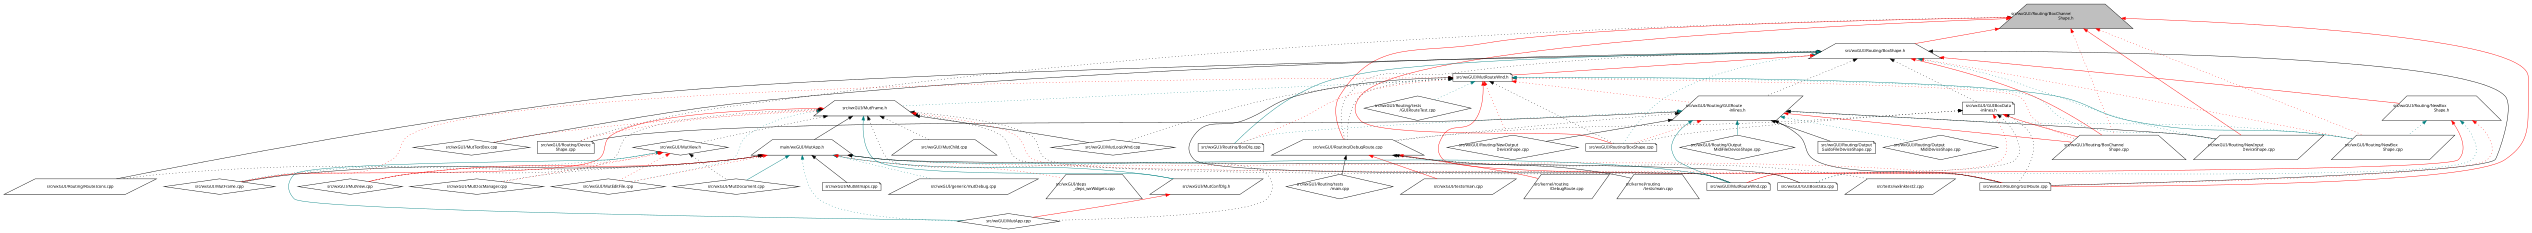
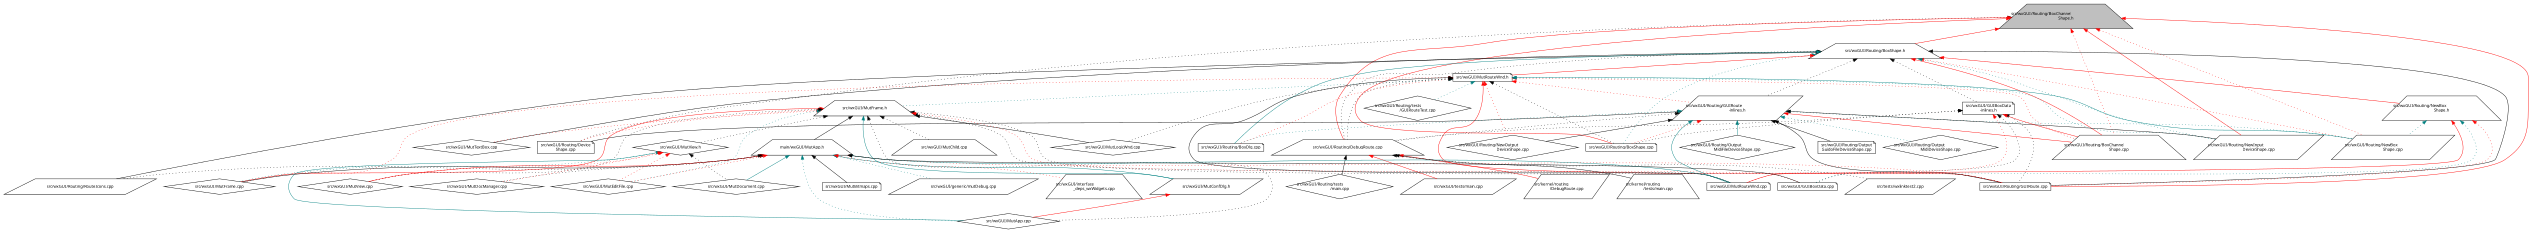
node "src/wxGUI/deps _deps_wxWidgets.cpp": label "src/wxGUI/deps _deps_wxWidgets.cpp" -> "src/wxGUI/interface _deps_wxWidgets.cpp"
